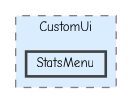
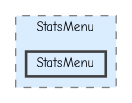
cluster "CustomUi": label "CustomUi" -> "StatsMenu"
